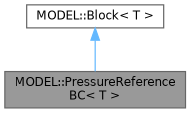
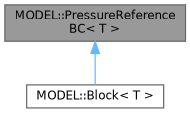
edge "MODEL::PressureReference BC< T >" -> "MODEL::Block< T >": reversed
